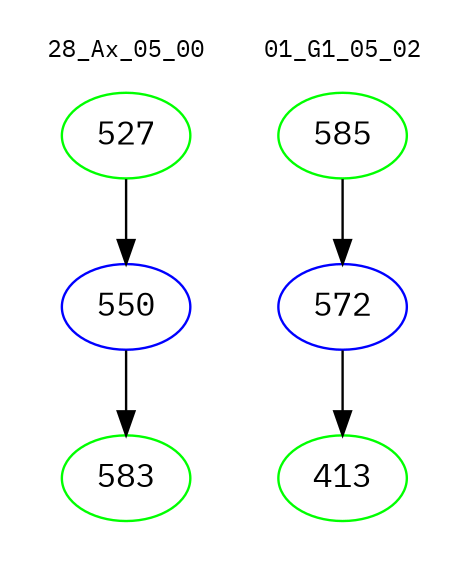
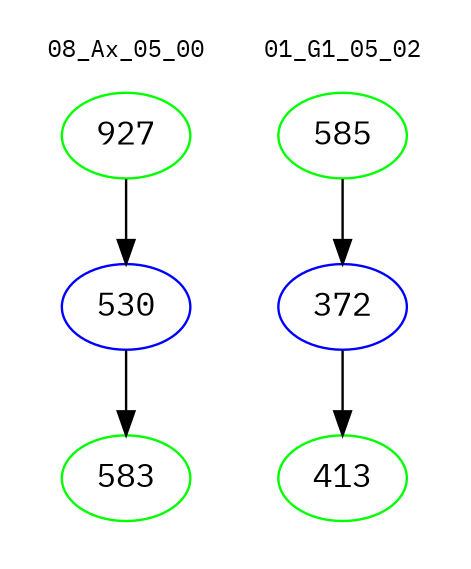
cluster "28_Ax_05_00": label "28_Ax_05_00" -> "08_Ax_05_00"
node "527": label "527" -> "927"
node "550": label "550" -> "530"
node "572": label "572" -> "372"
